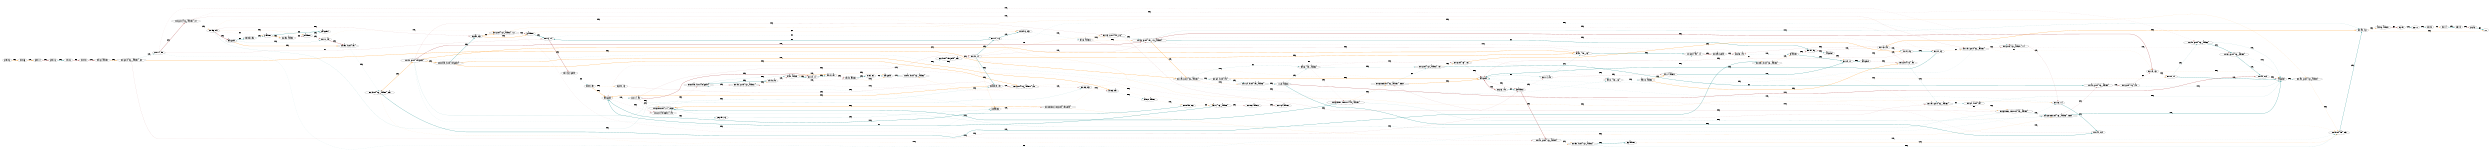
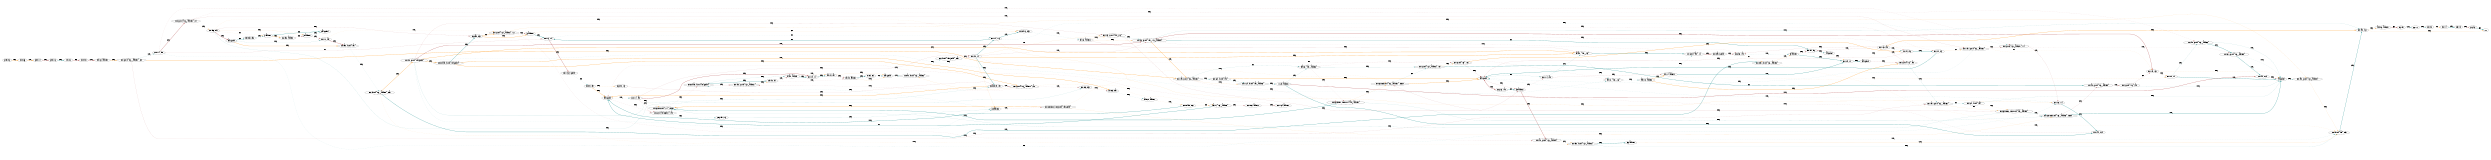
edge "shl rax , address" -> "add rdi , rax": style bold -> dotted
node "sub rdx , rax": label "sub rdx , rax" -> "sub rdx , rdi"
